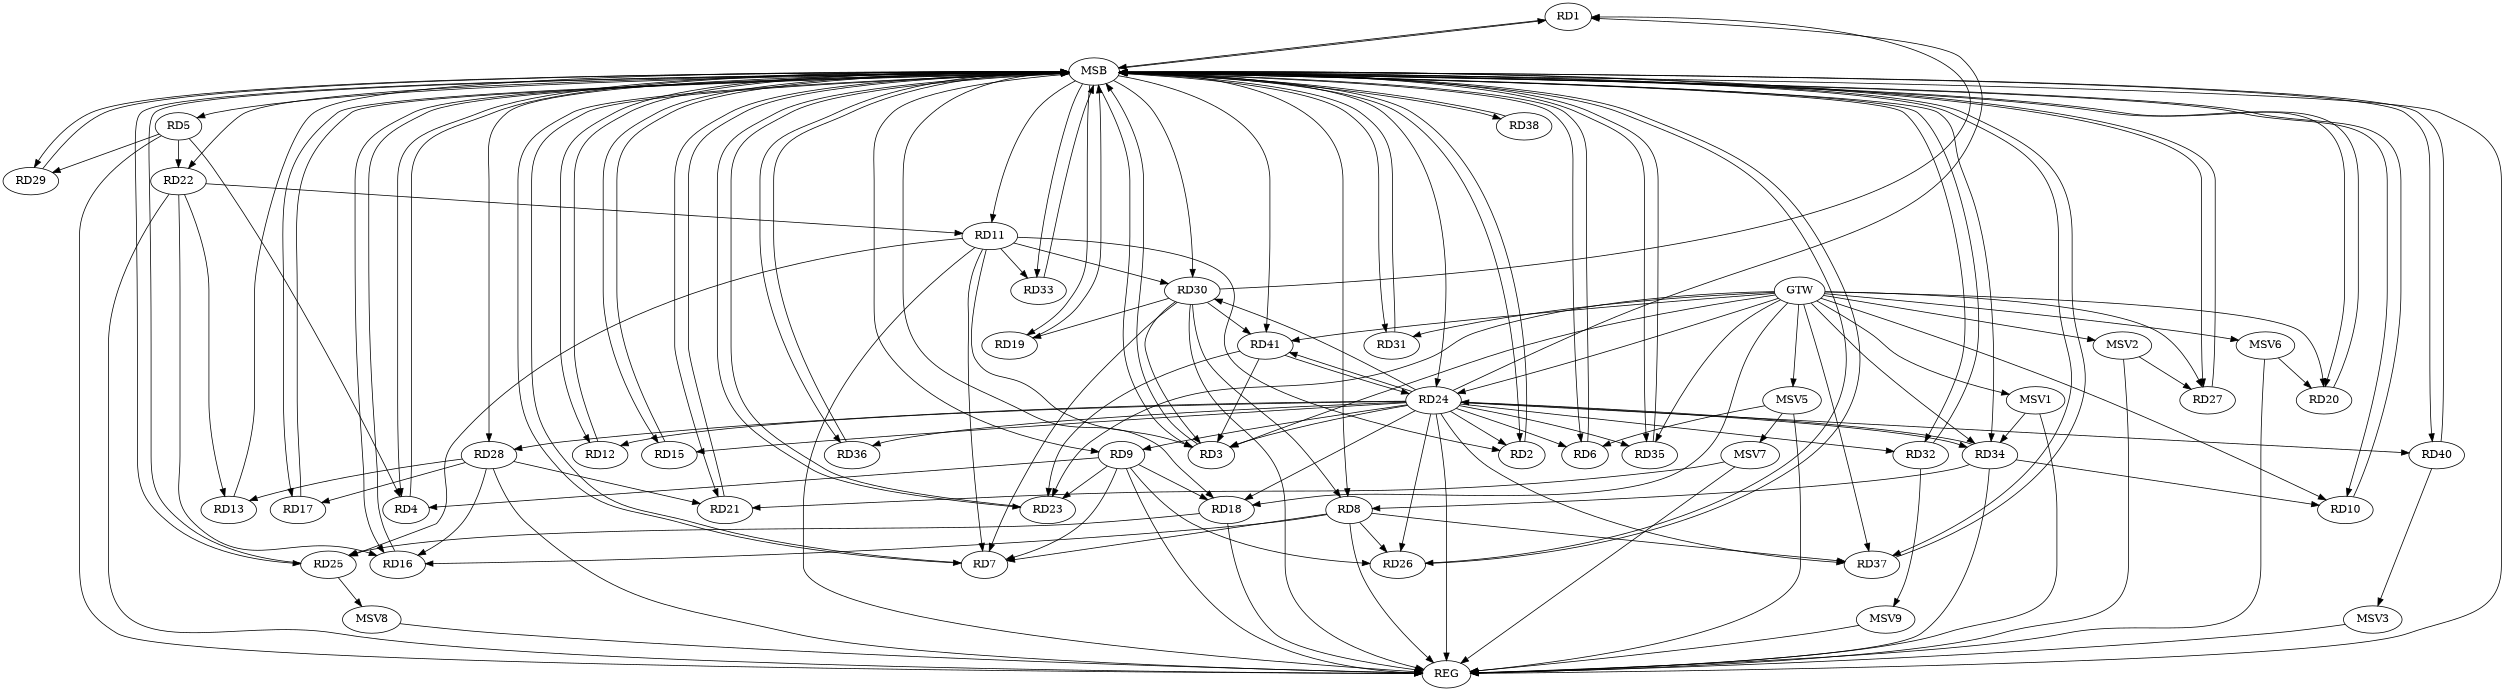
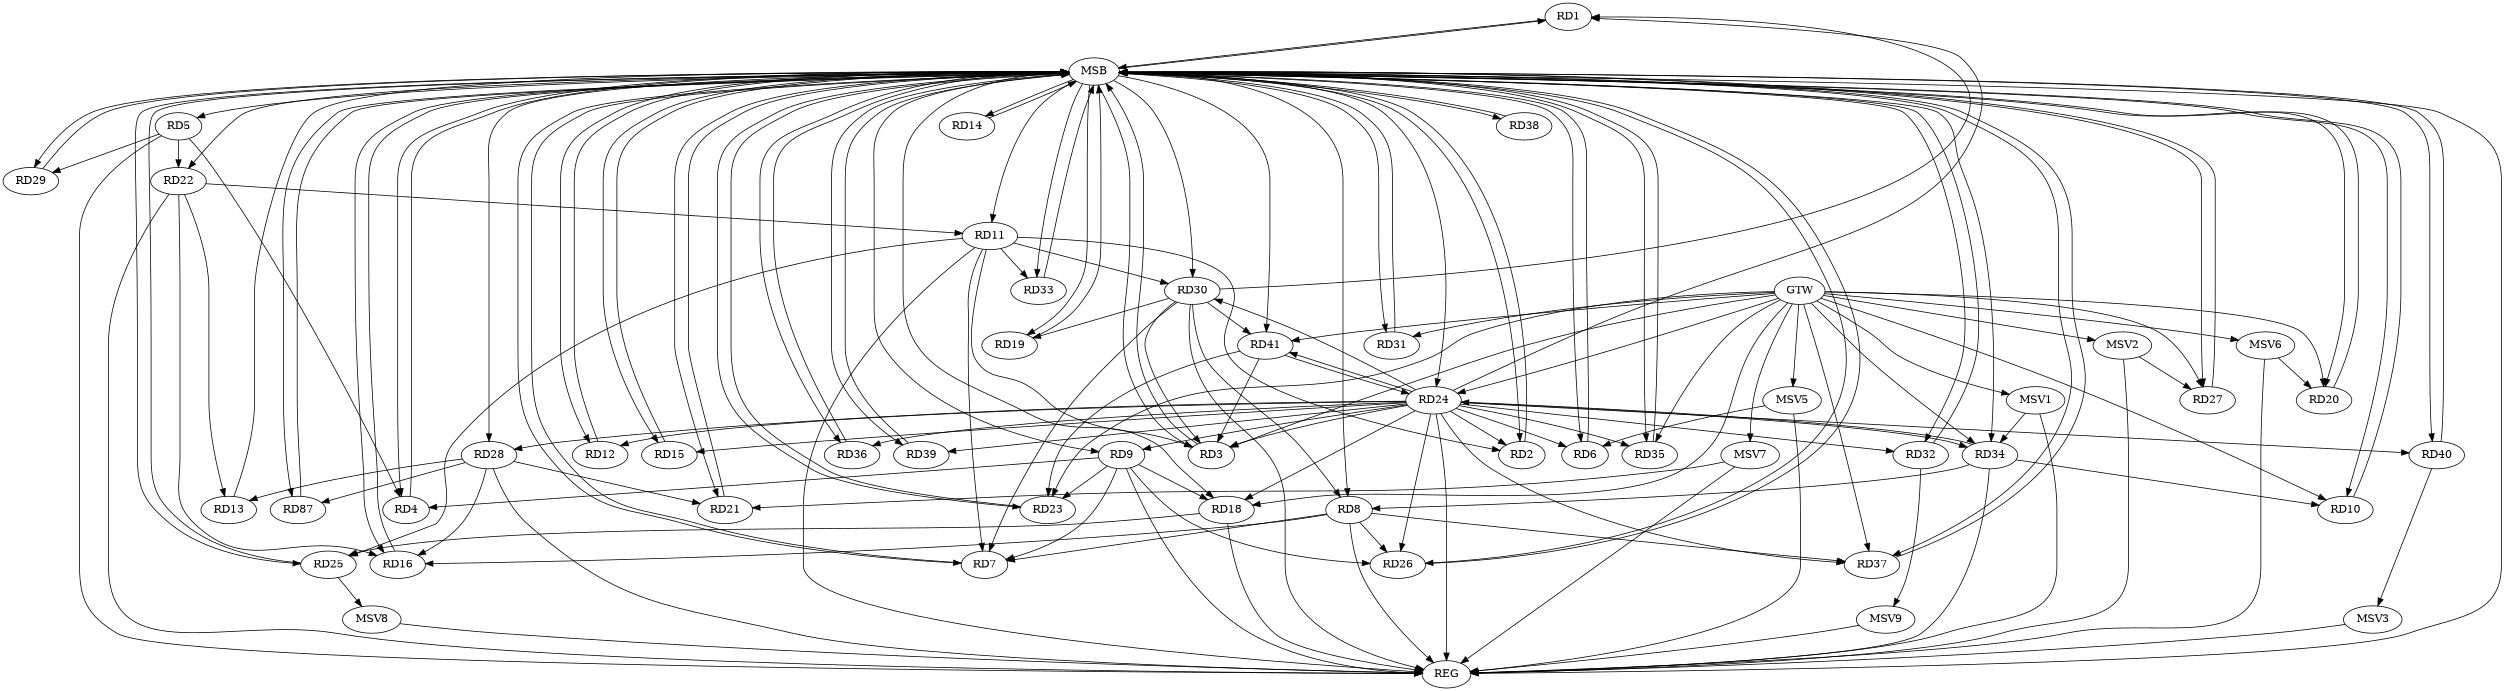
node "RD14": added
edge "MSV5" -> "MSV7": now "GTW" -> "MSV7"
node "RD39": added
node "RD17": label "RD17" -> "RD87"
